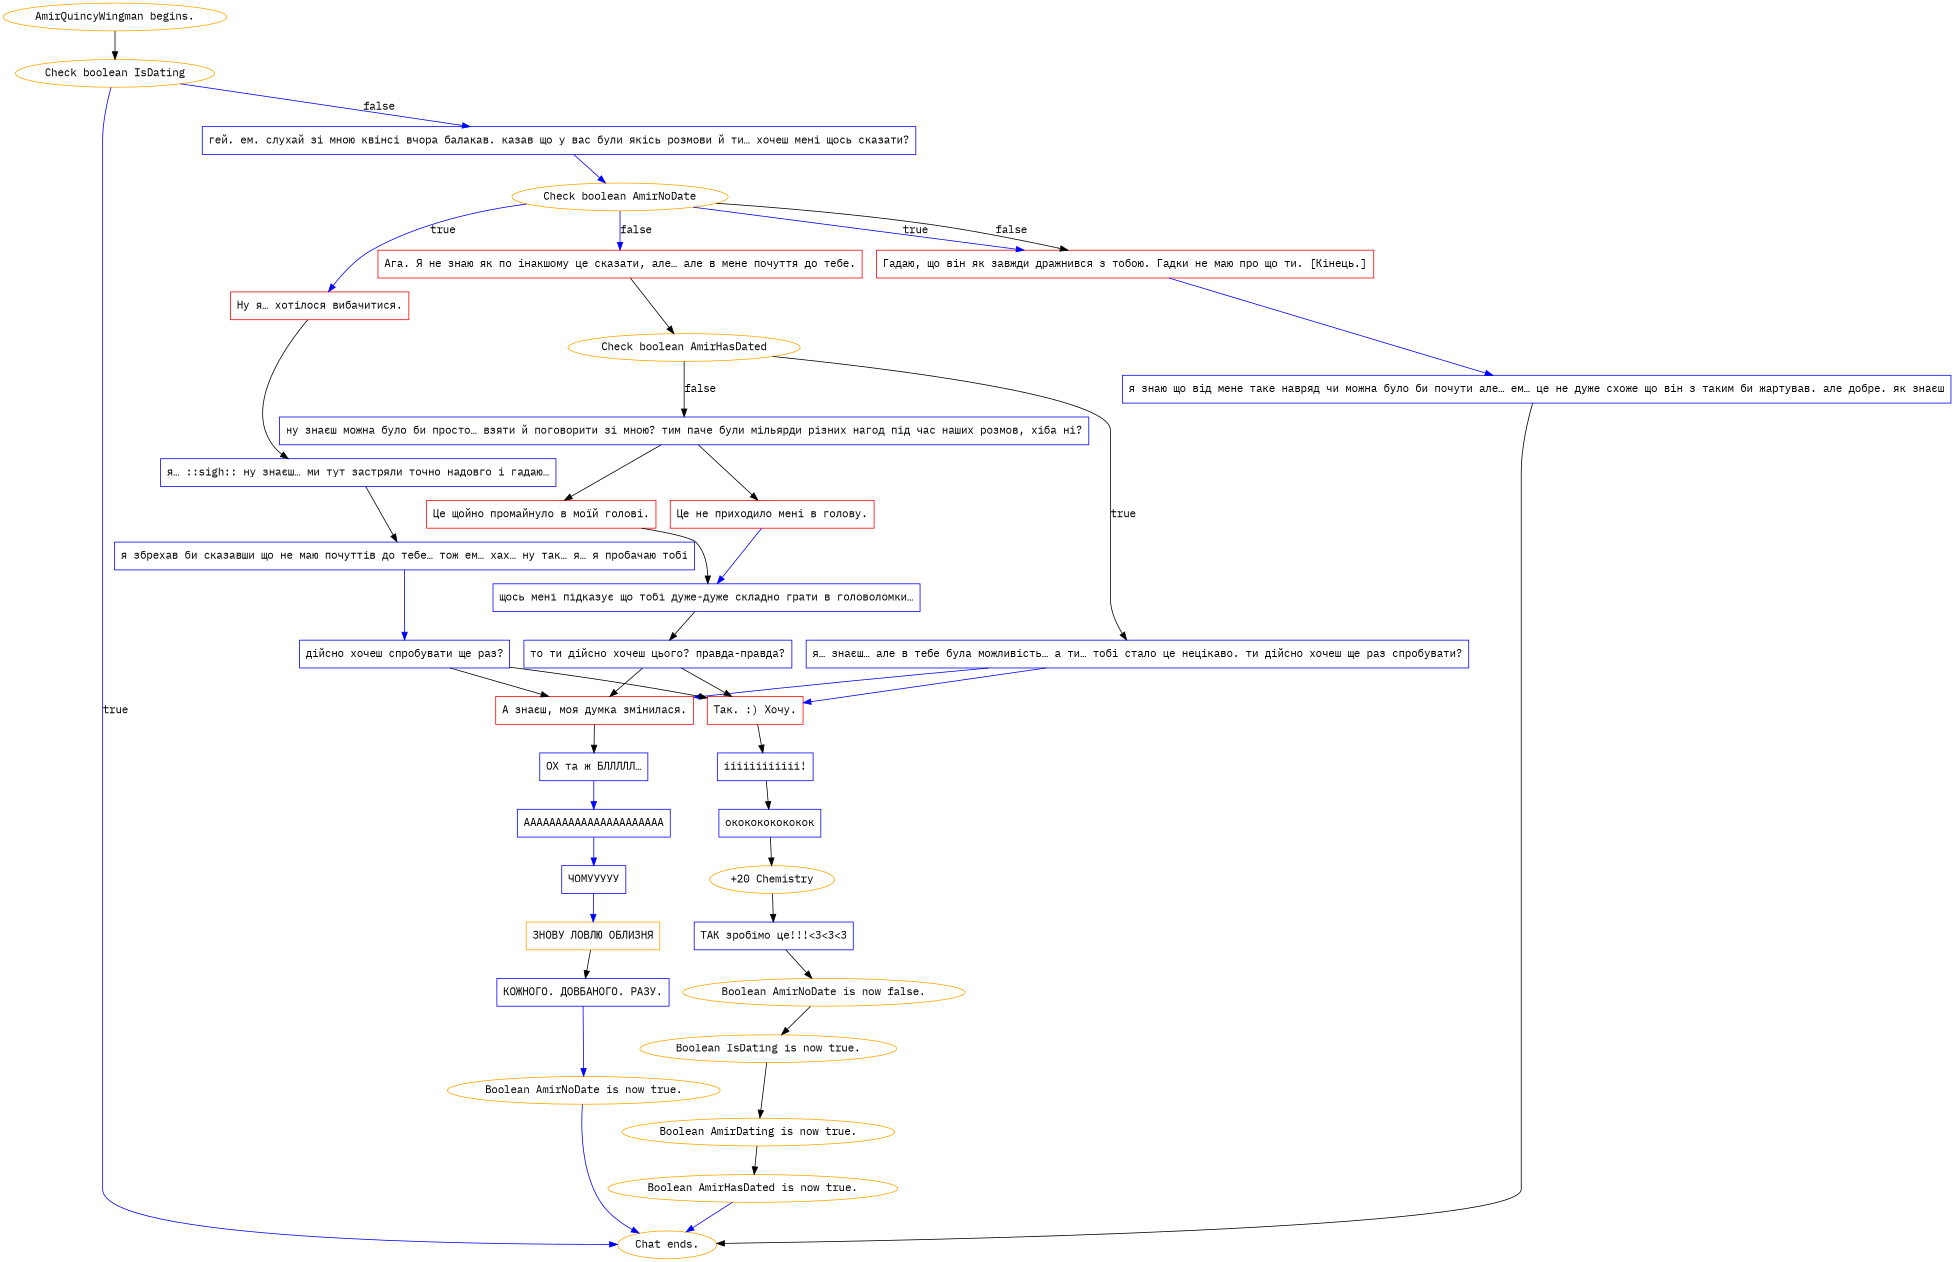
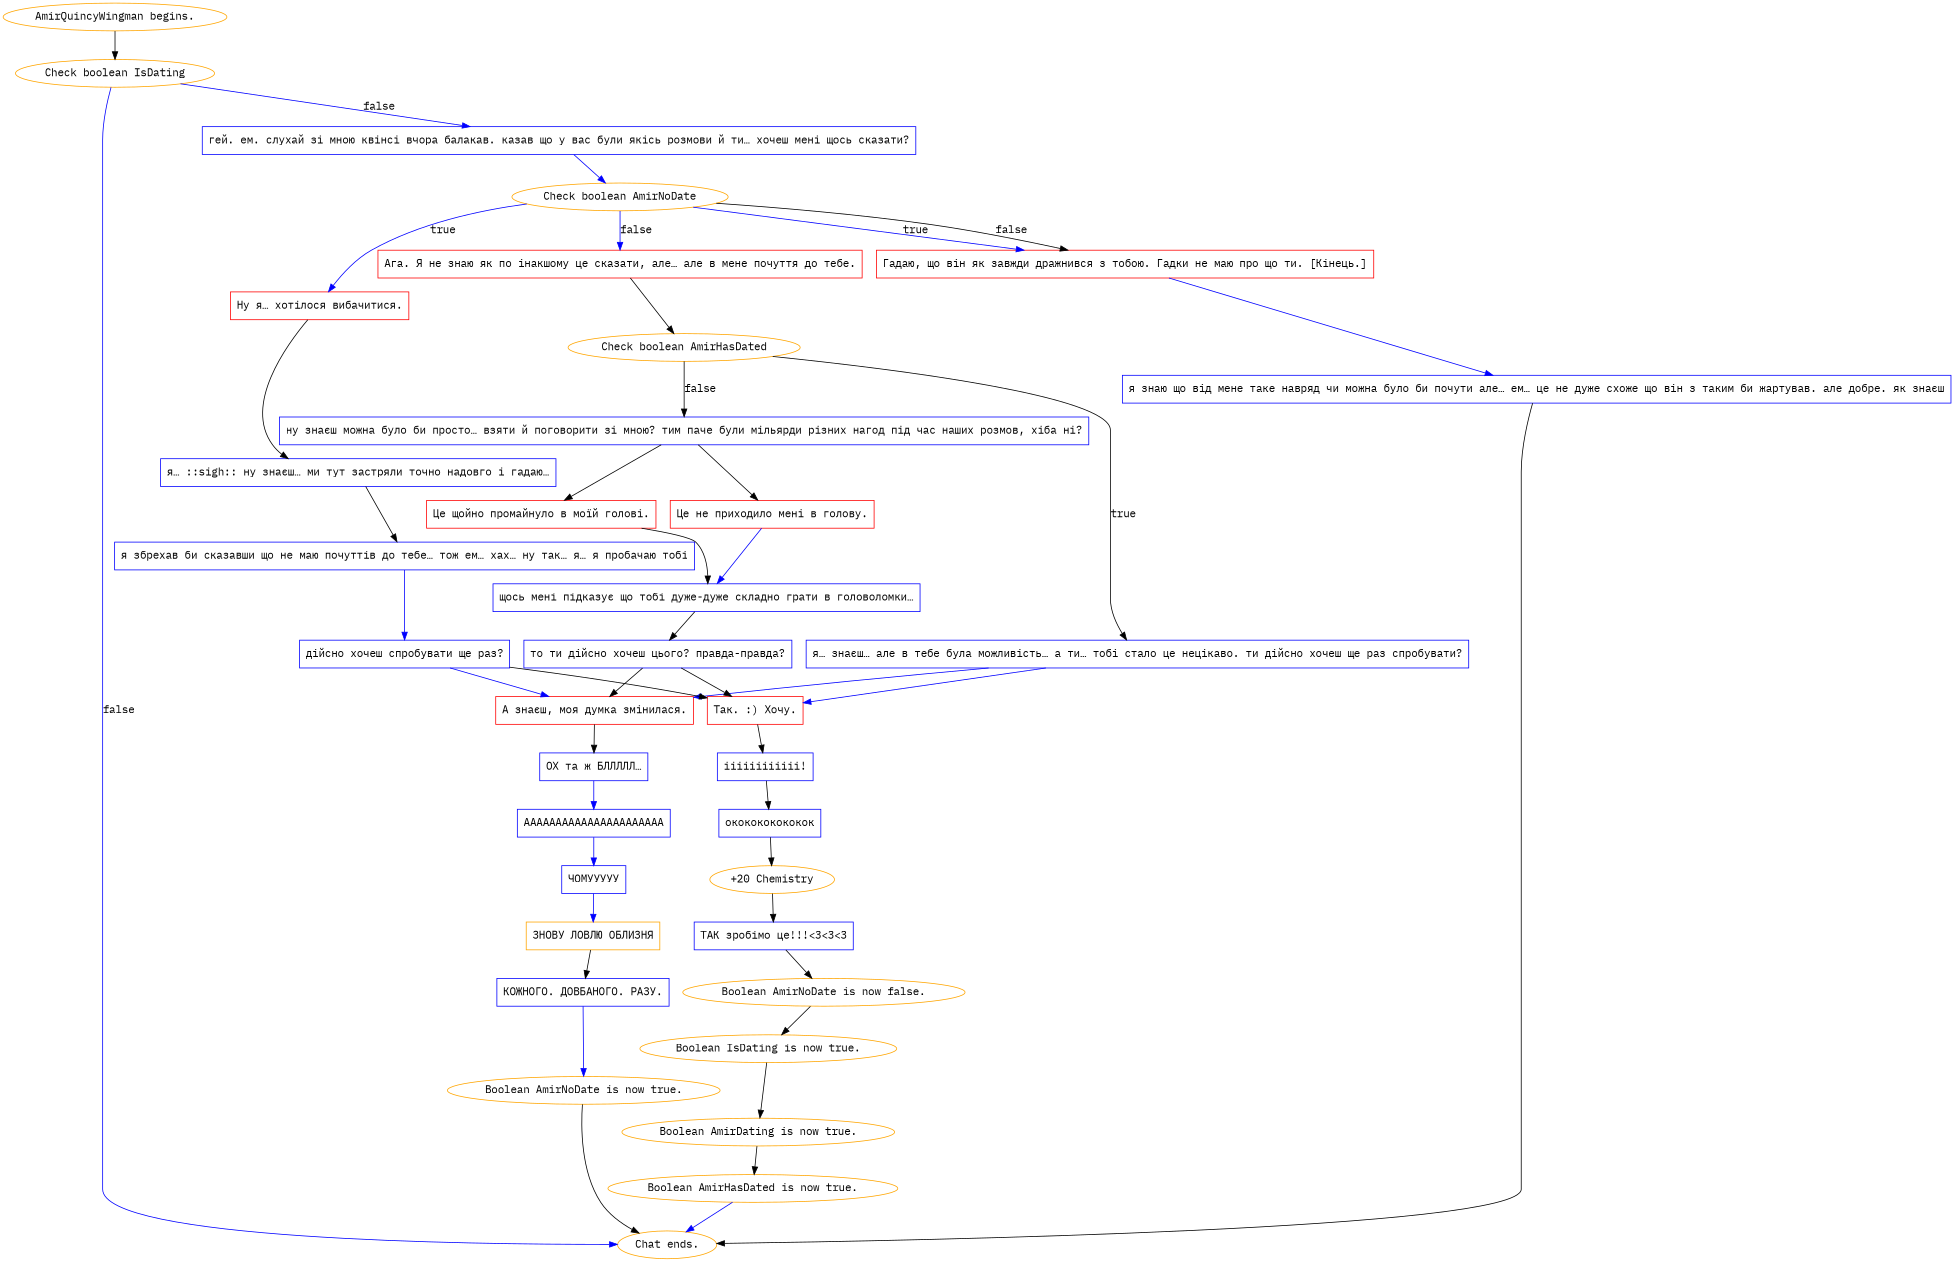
edge "дійсно хочеш спробувати ще раз?" -> "А знаєш, моя думка змінилася.": color black -> blue
edge "Check boolean IsDating" -> "Chat ends.": label "true" -> "false"
edge "Boolean AmirNoDate is now true." -> "Chat ends.": color blue -> black
